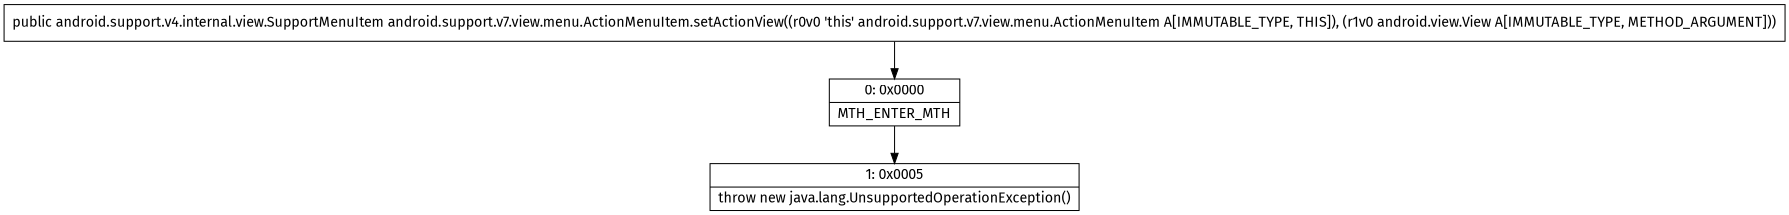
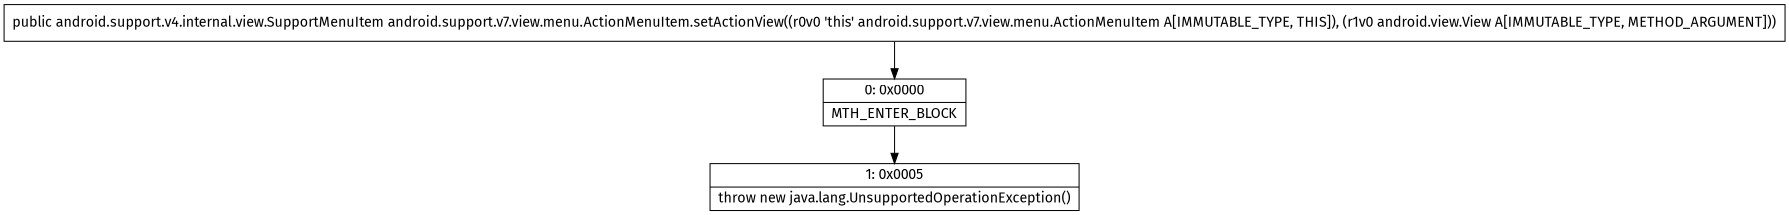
node "0: 0x0000": text "MTH_ENTER_MTH" -> "MTH_ENTER_BLOCK"
